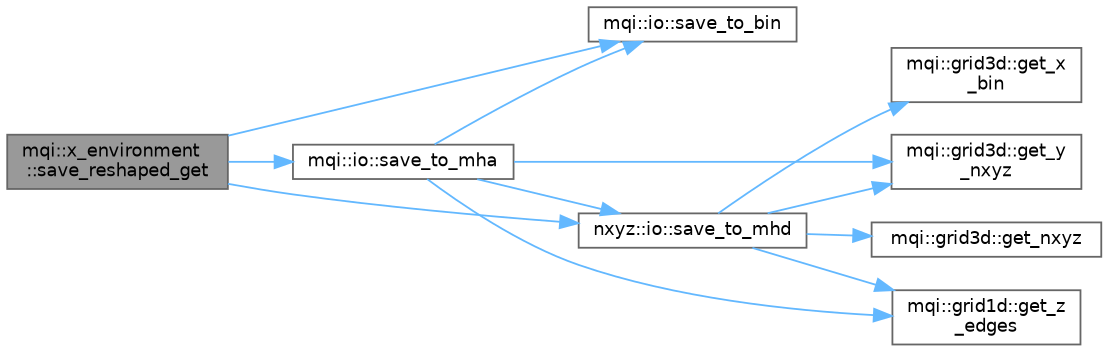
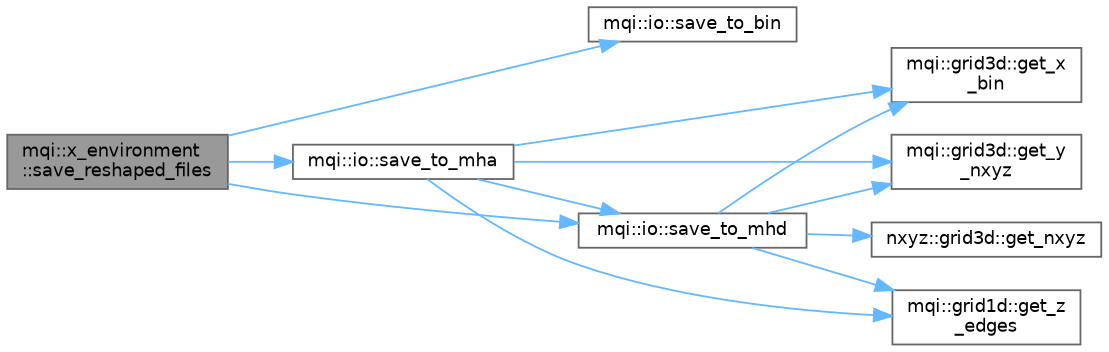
edge "mqi::io::save_to_mha" -> "mqi::io::save_to_bin": now "mqi::io::save_to_mha" -> "mqi::grid3d::get_x _bin"
node "mqi::x_environment ::save_reshaped_get": label "mqi::x_environment ::save_reshaped_get" -> "mqi::x_environment ::save_reshaped_files"
node "nxyz::io::save_to_mhd": label "nxyz::io::save_to_mhd" -> "mqi::io::save_to_mhd"
node "mqi::grid3d::get_nxyz": label "mqi::grid3d::get_nxyz" -> "nxyz::grid3d::get_nxyz"
